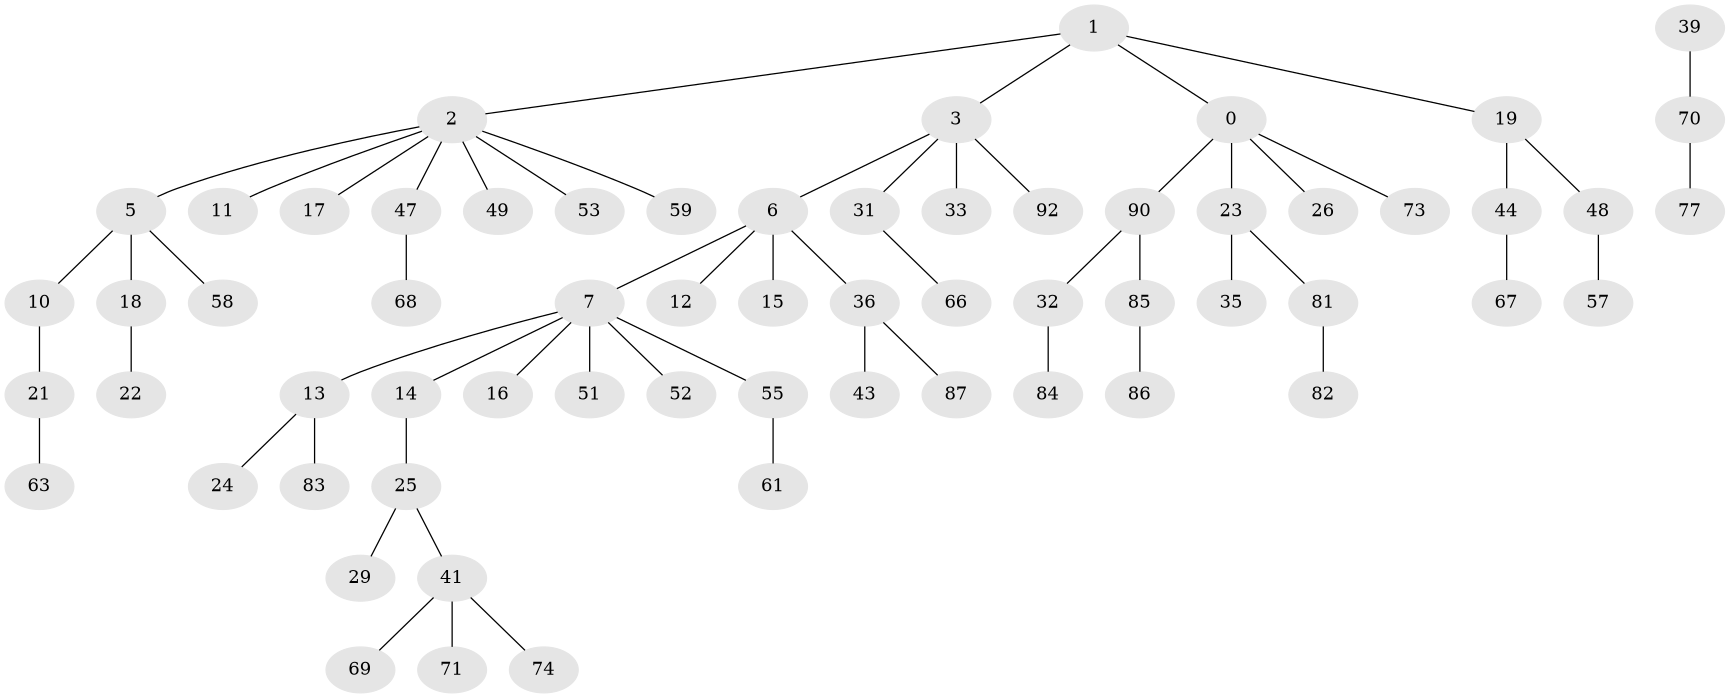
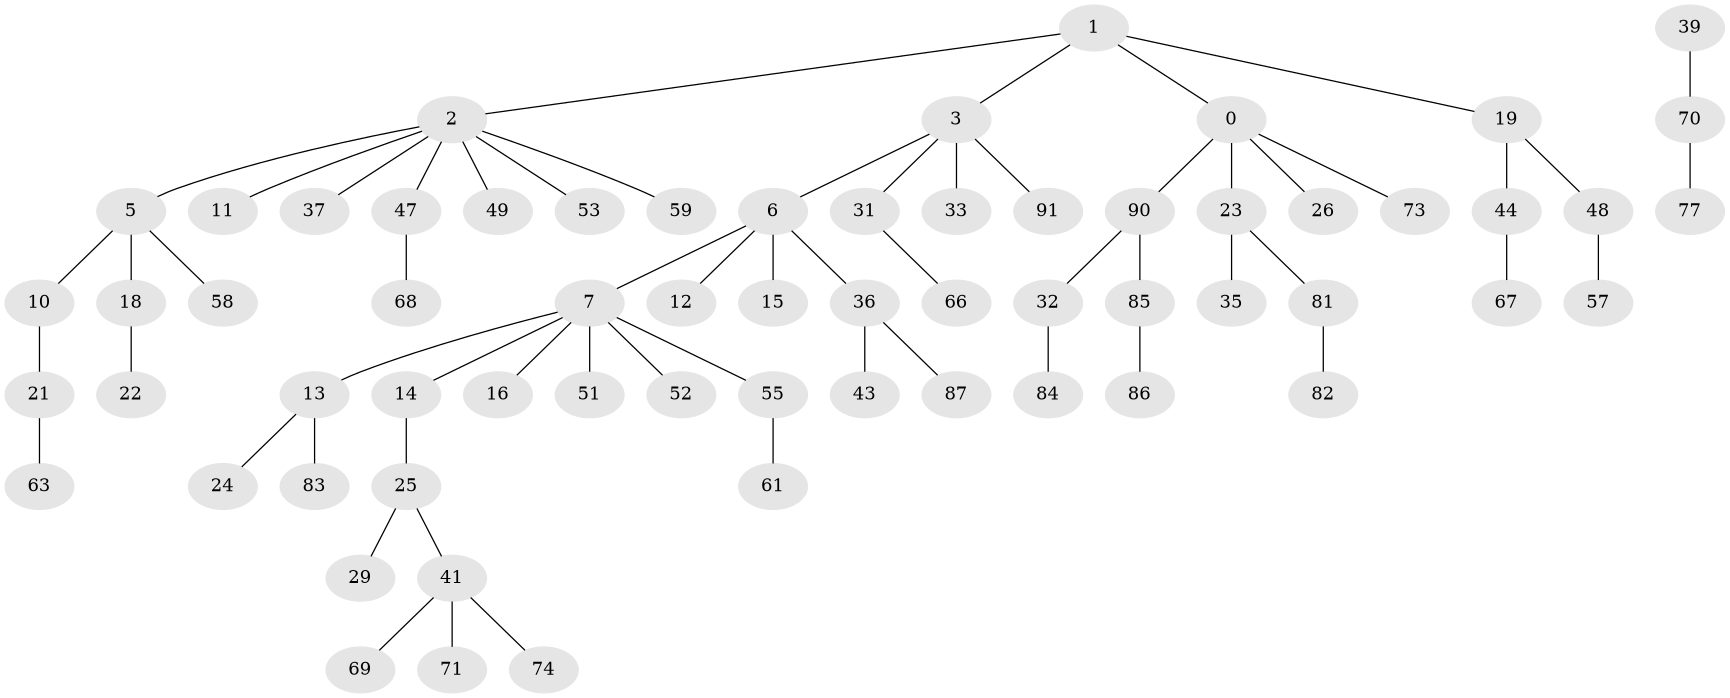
node "17": label "17" -> "37"
node "92": label "92" -> "91"
